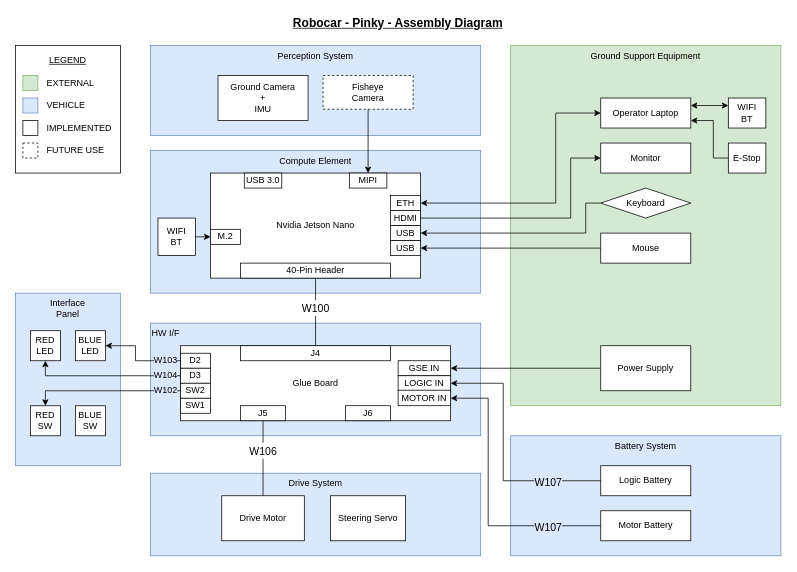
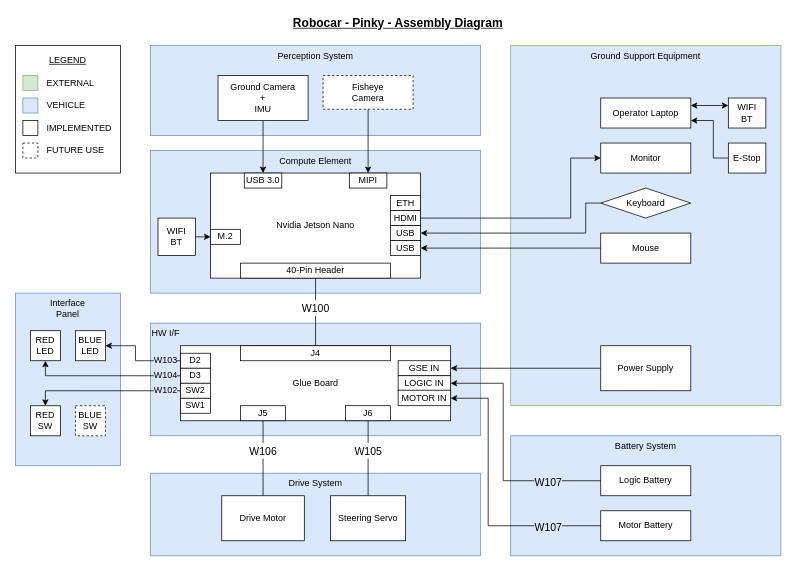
edge "Ground Camera + IMU" -> "Nvidia Jetson Nano": added
edge "Operator Laptop" -- "ETH": removed
node "Ground Support Equipment": fillcolor #d5e8d4 -> #dae8fc
node "BLUE SW": style solid -> dashed
edge "J6" -- "Steering Servo": added, label "W105"
